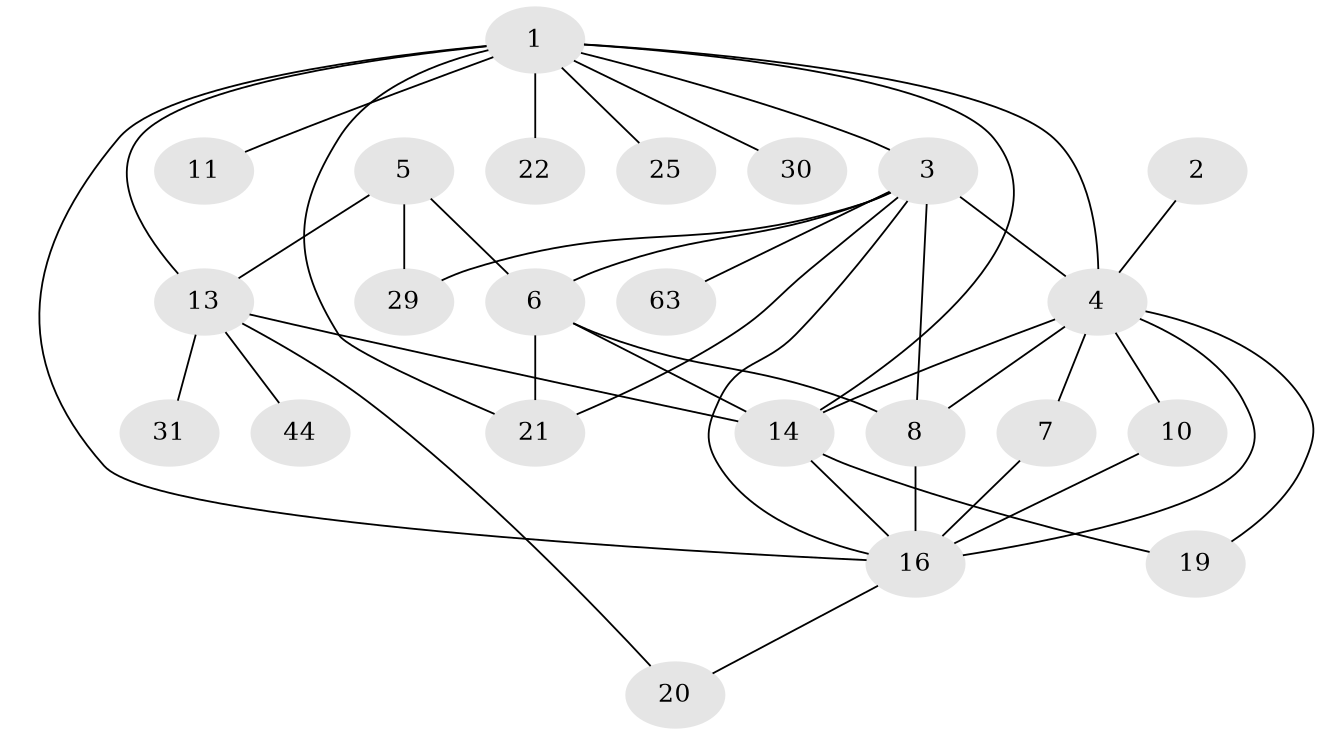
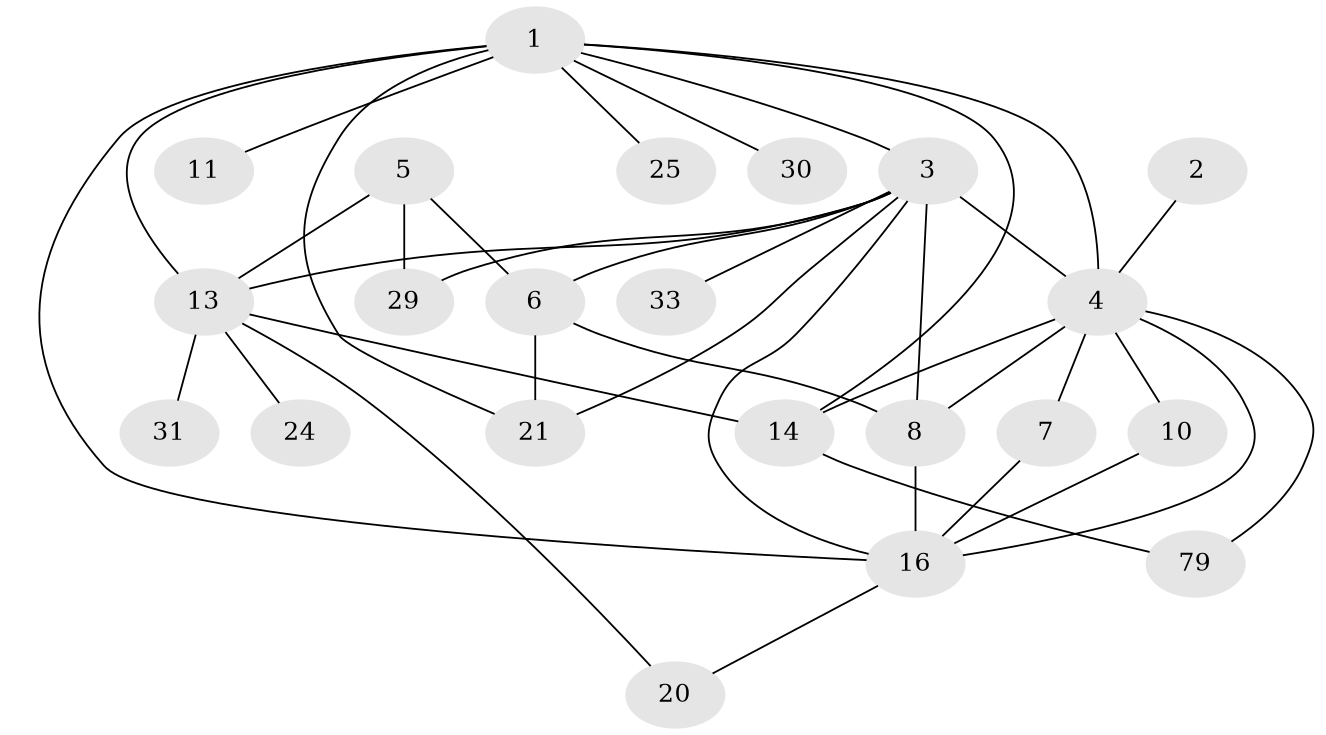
node "22": removed
edge "3" -- "13": added
node "63": label "63" -> "33"
edge "6" -- "14": removed
node "44": label "44" -> "24"
edge "14" -- "16": removed
node "19": label "19" -> "79"
